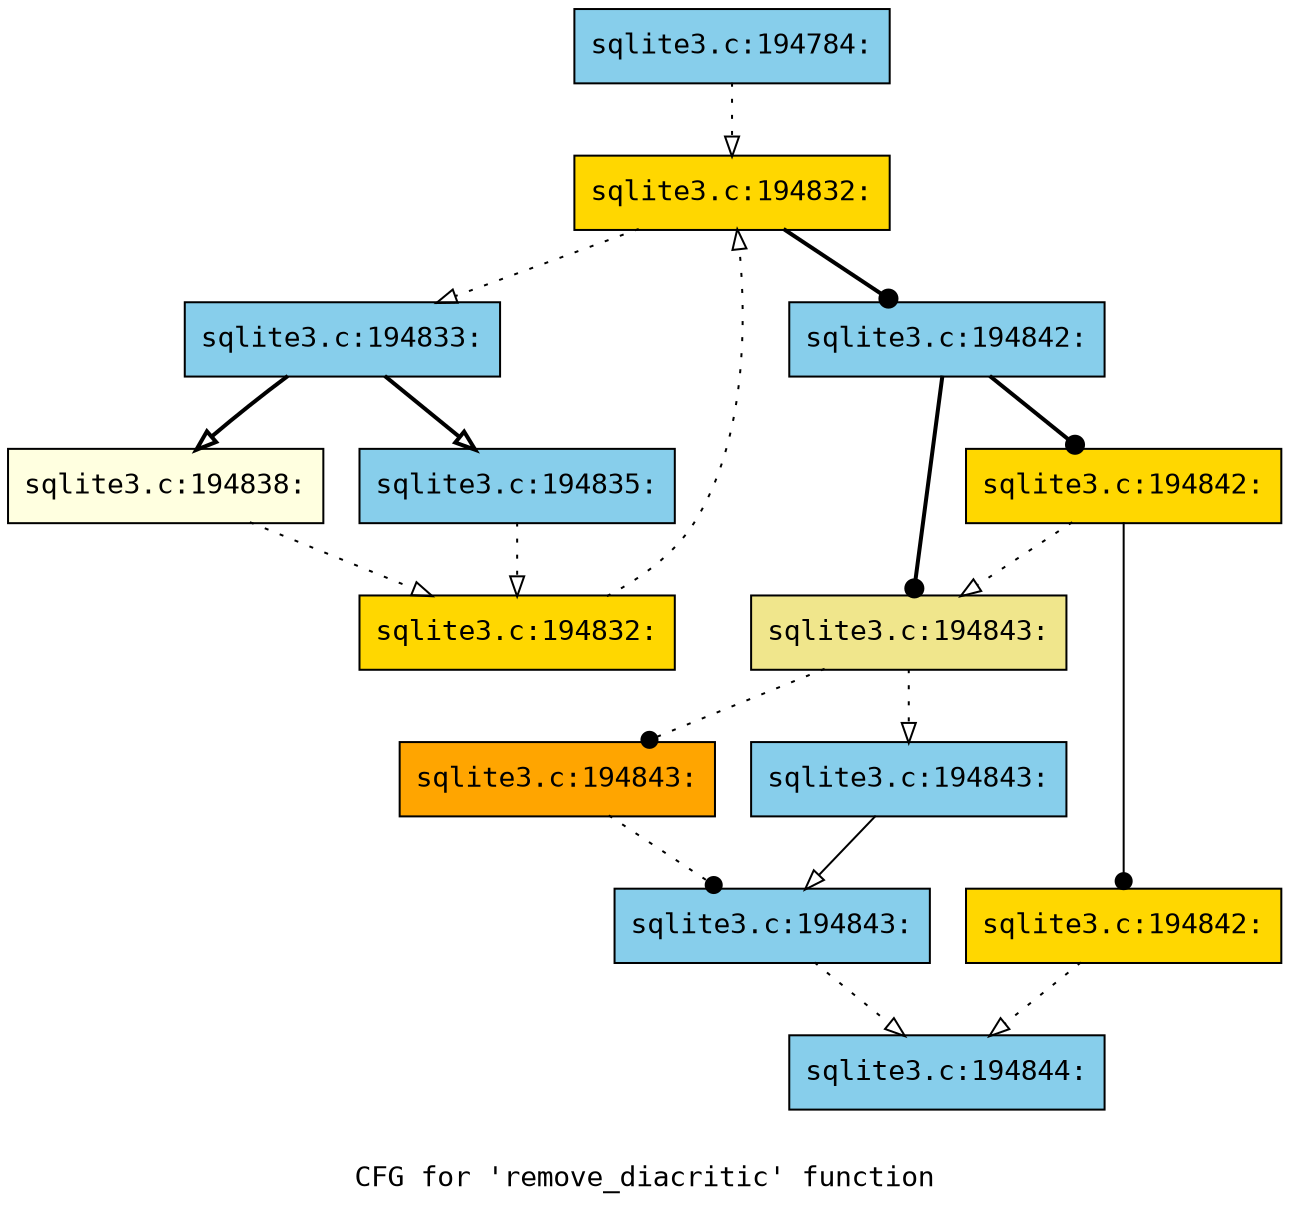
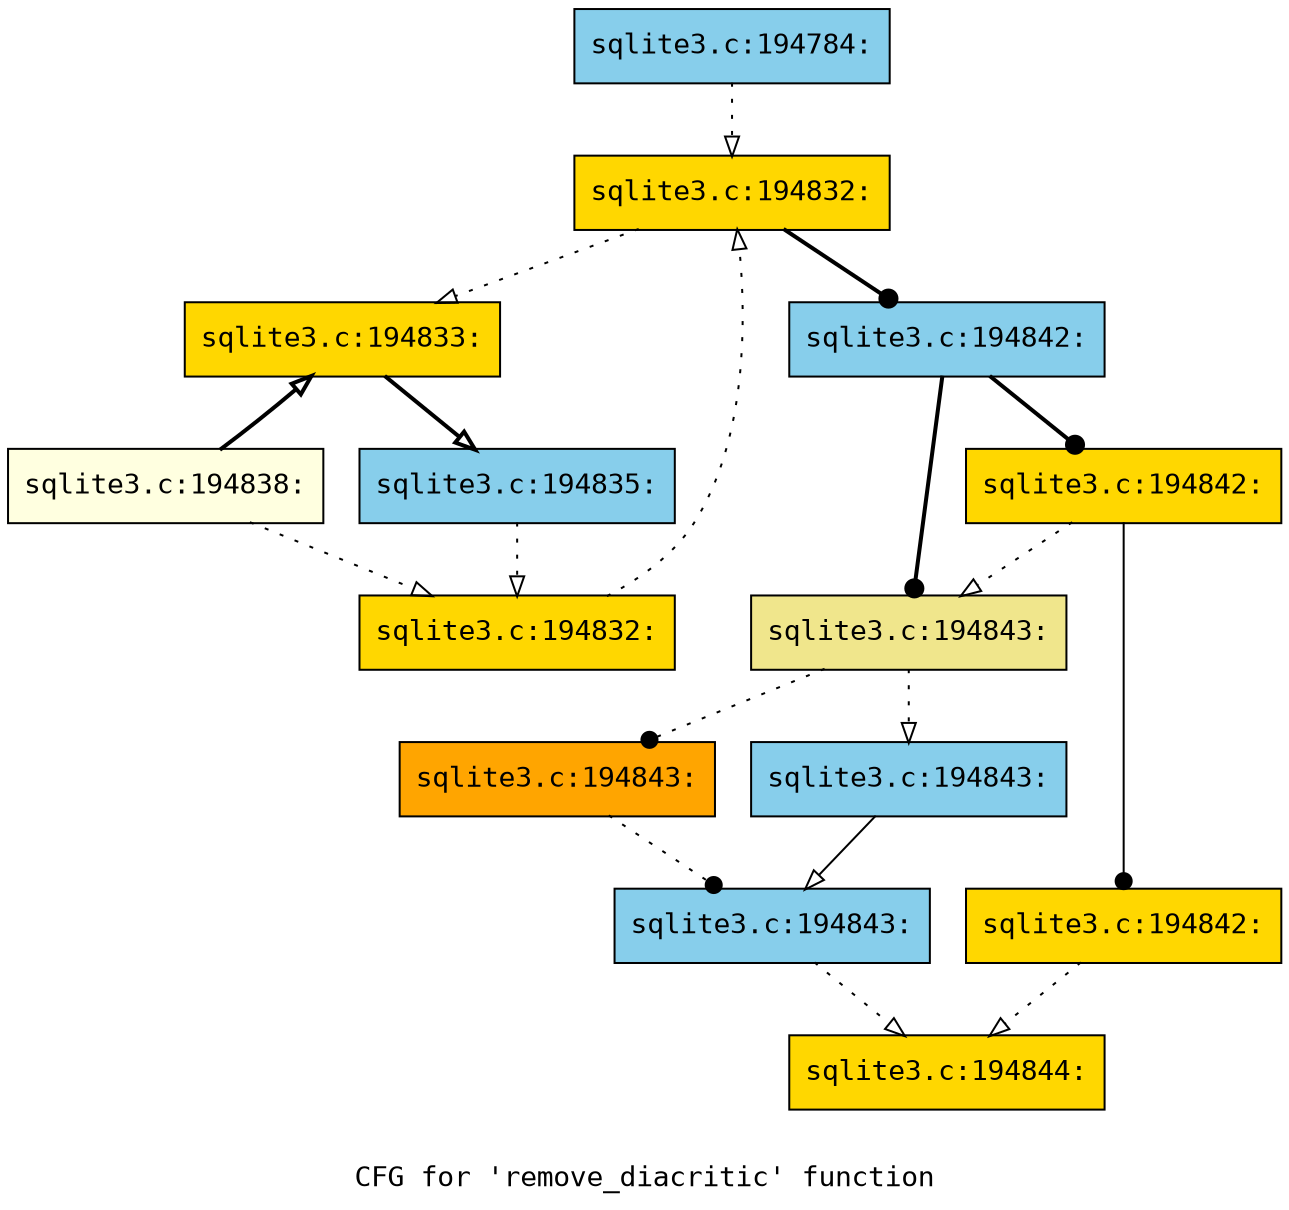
node "sqlite3.c:194833:": fillcolor skyblue -> gold
edge "sqlite3.c:194833:" -> "sqlite3.c:194838:": reversed
node "sqlite3.c:194844:": fillcolor skyblue -> gold
